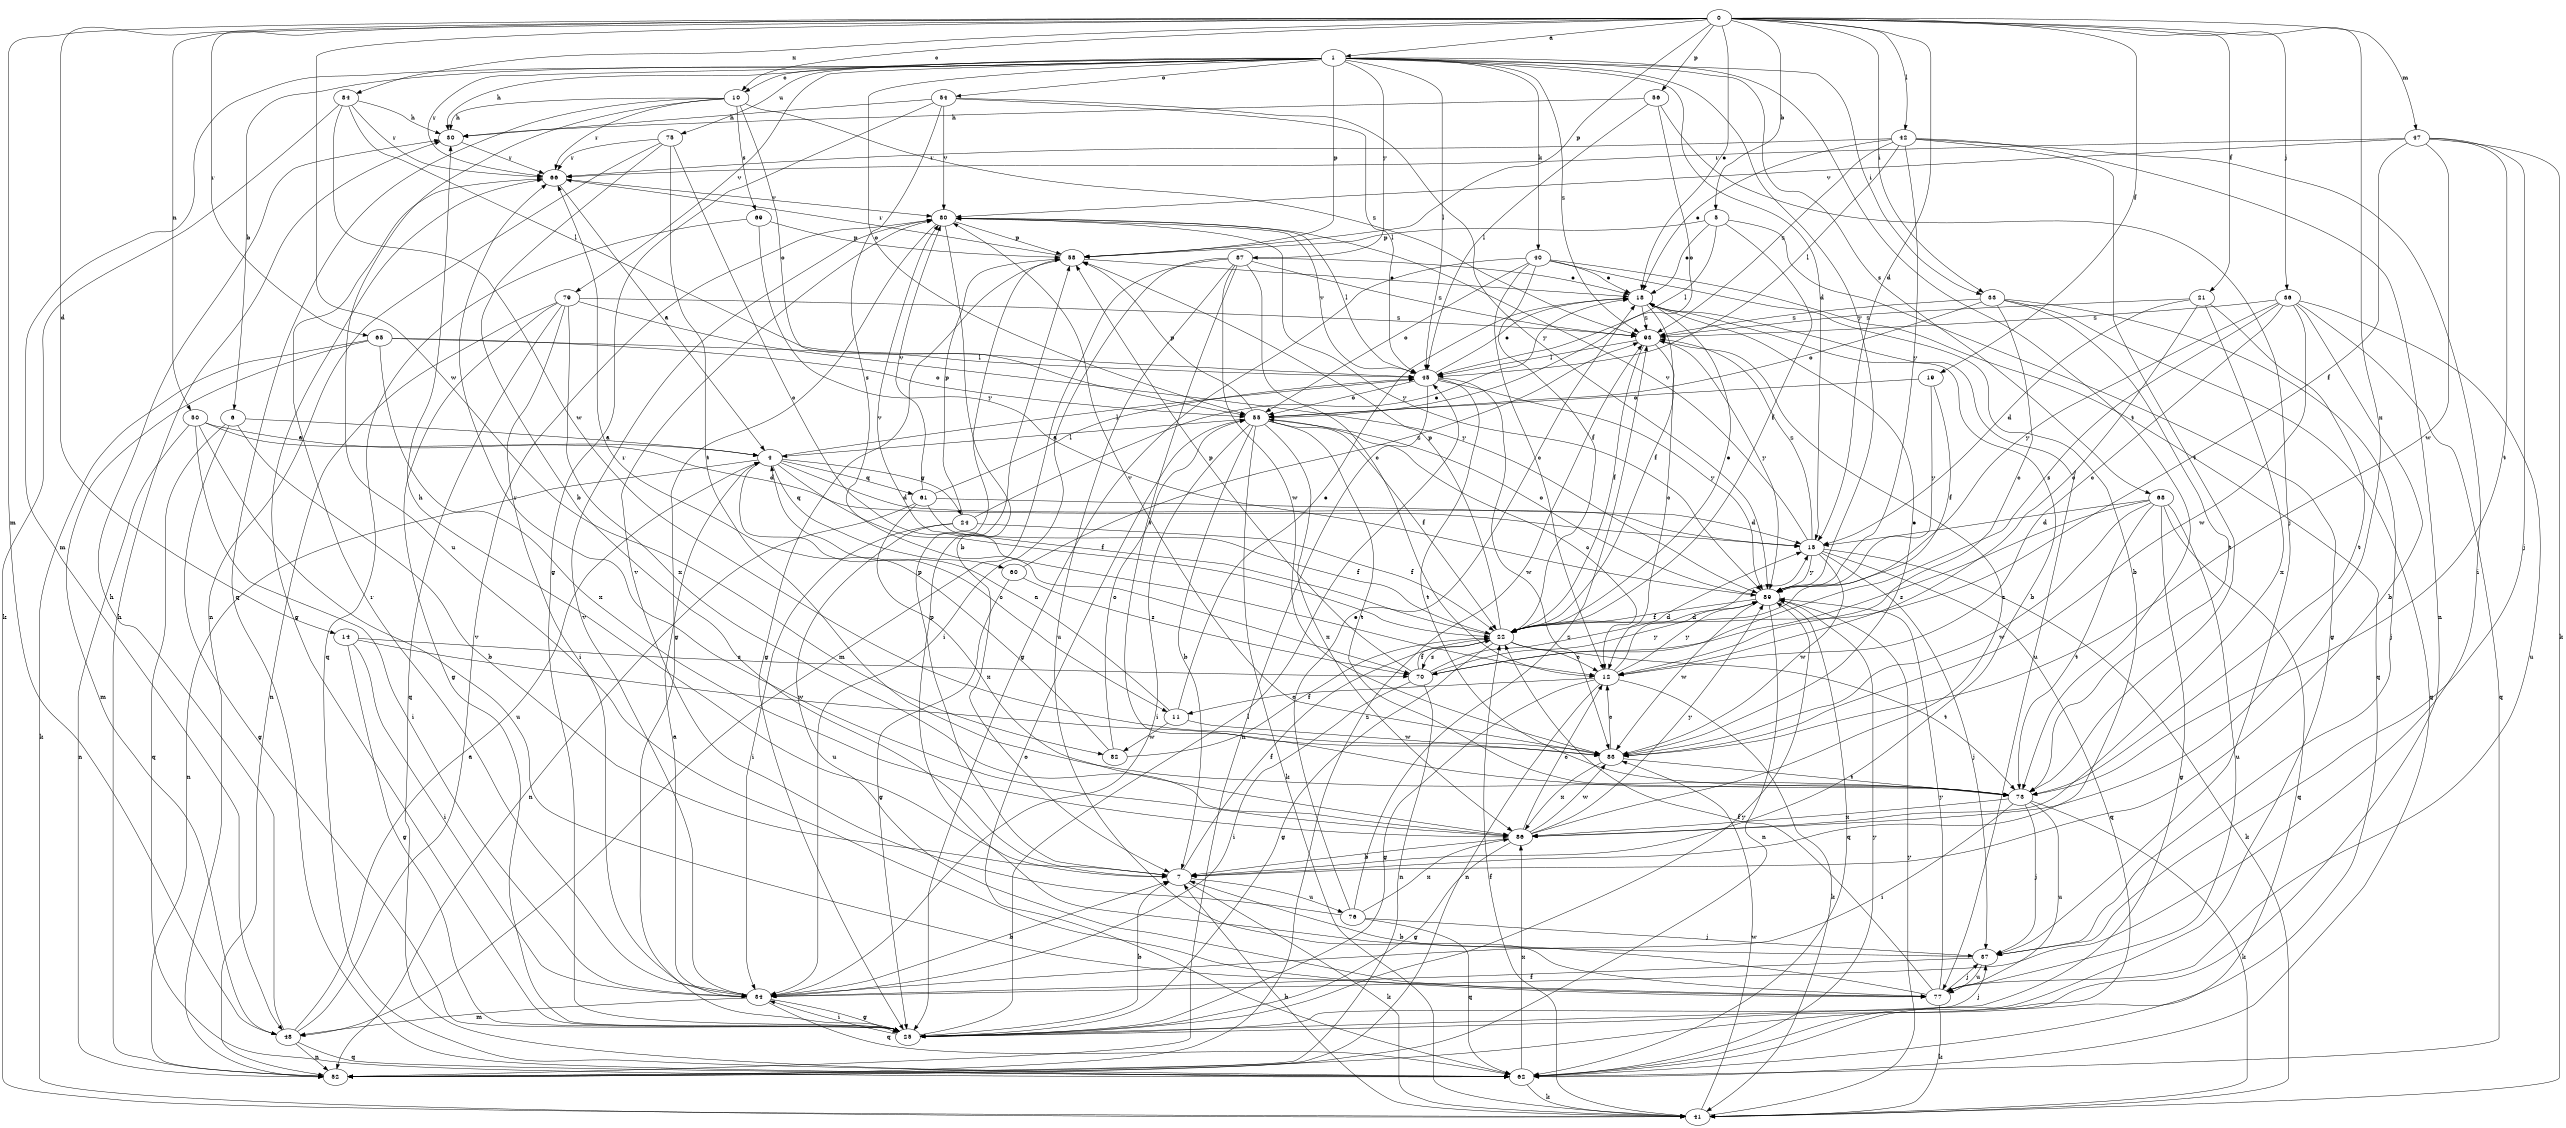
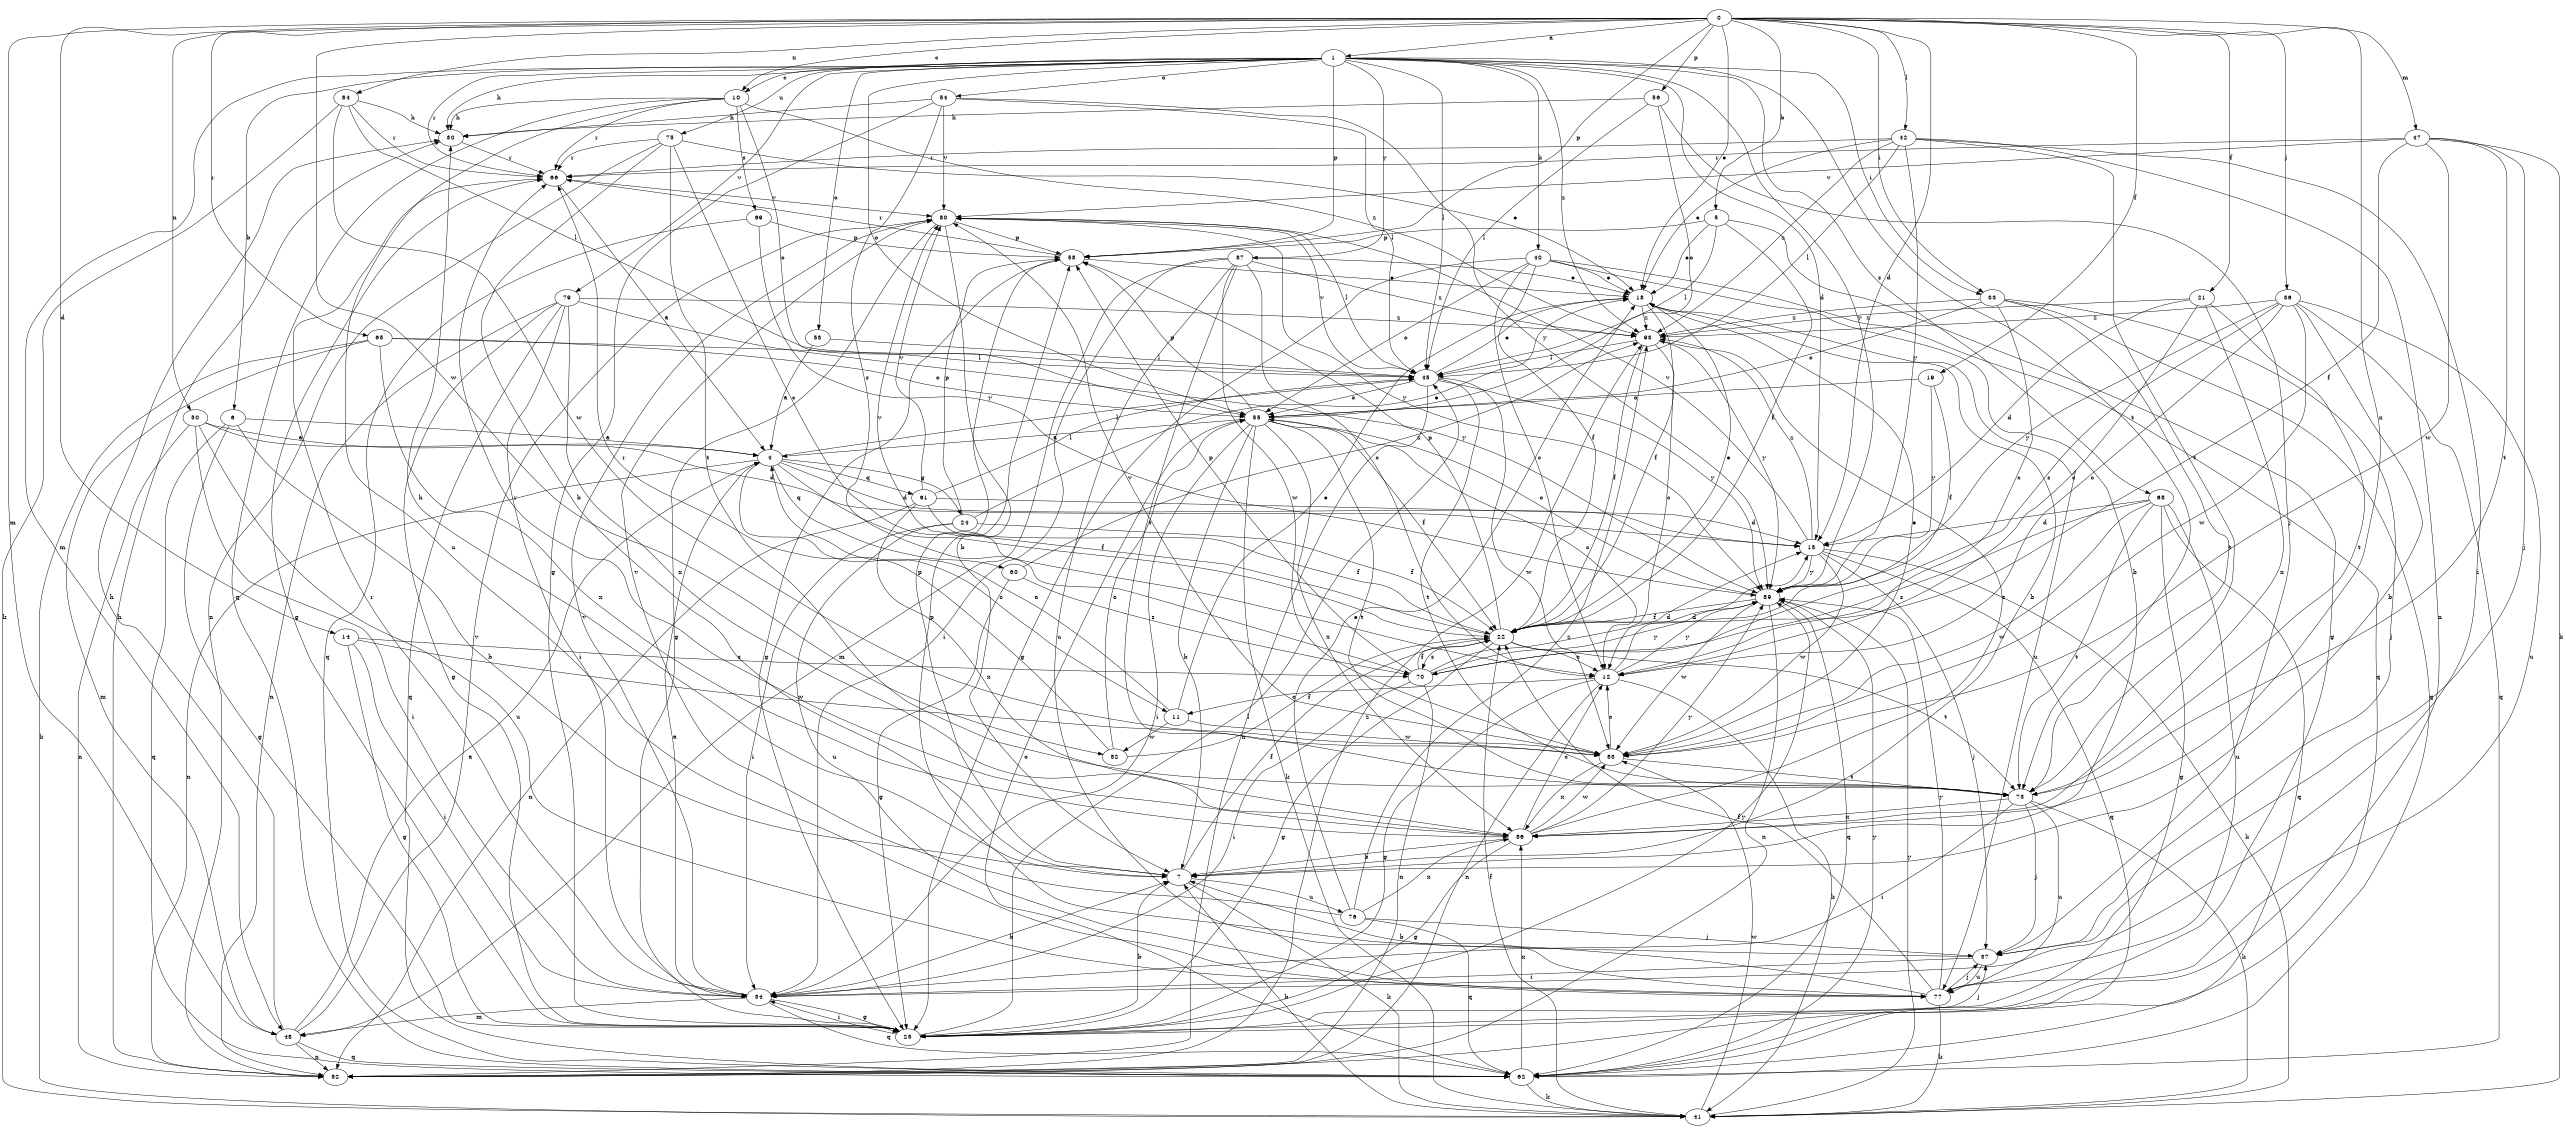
edge "75" -> "18": added, label "e"
node "53": added
edge "37" -> "34": label "f" -> "i"
